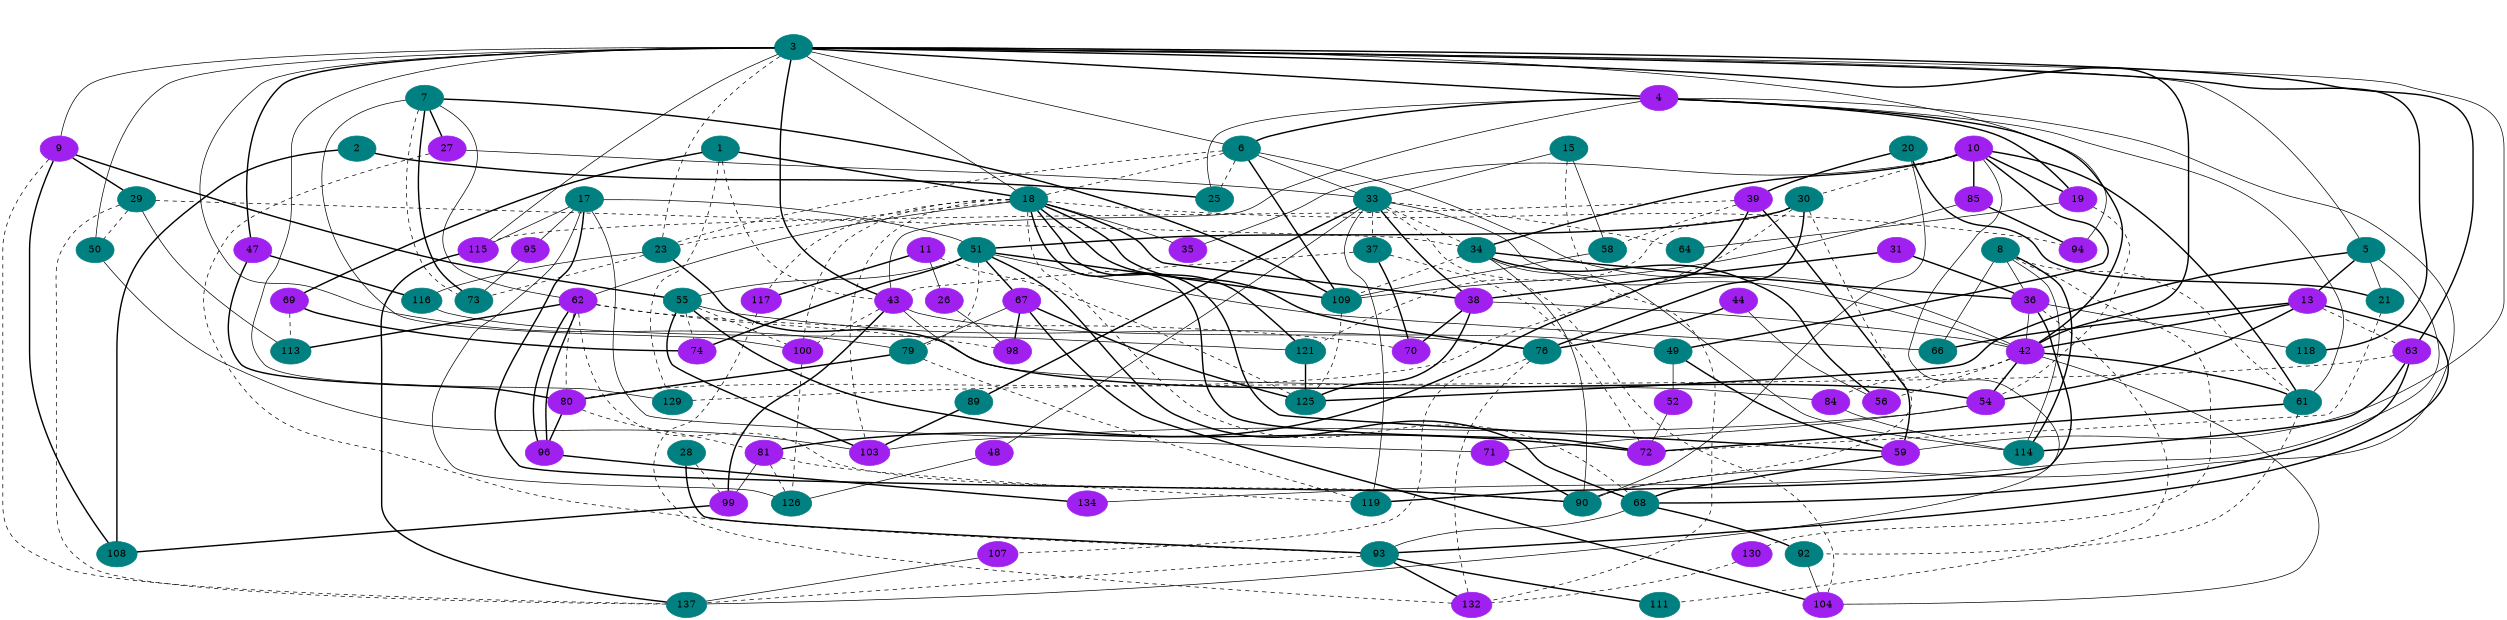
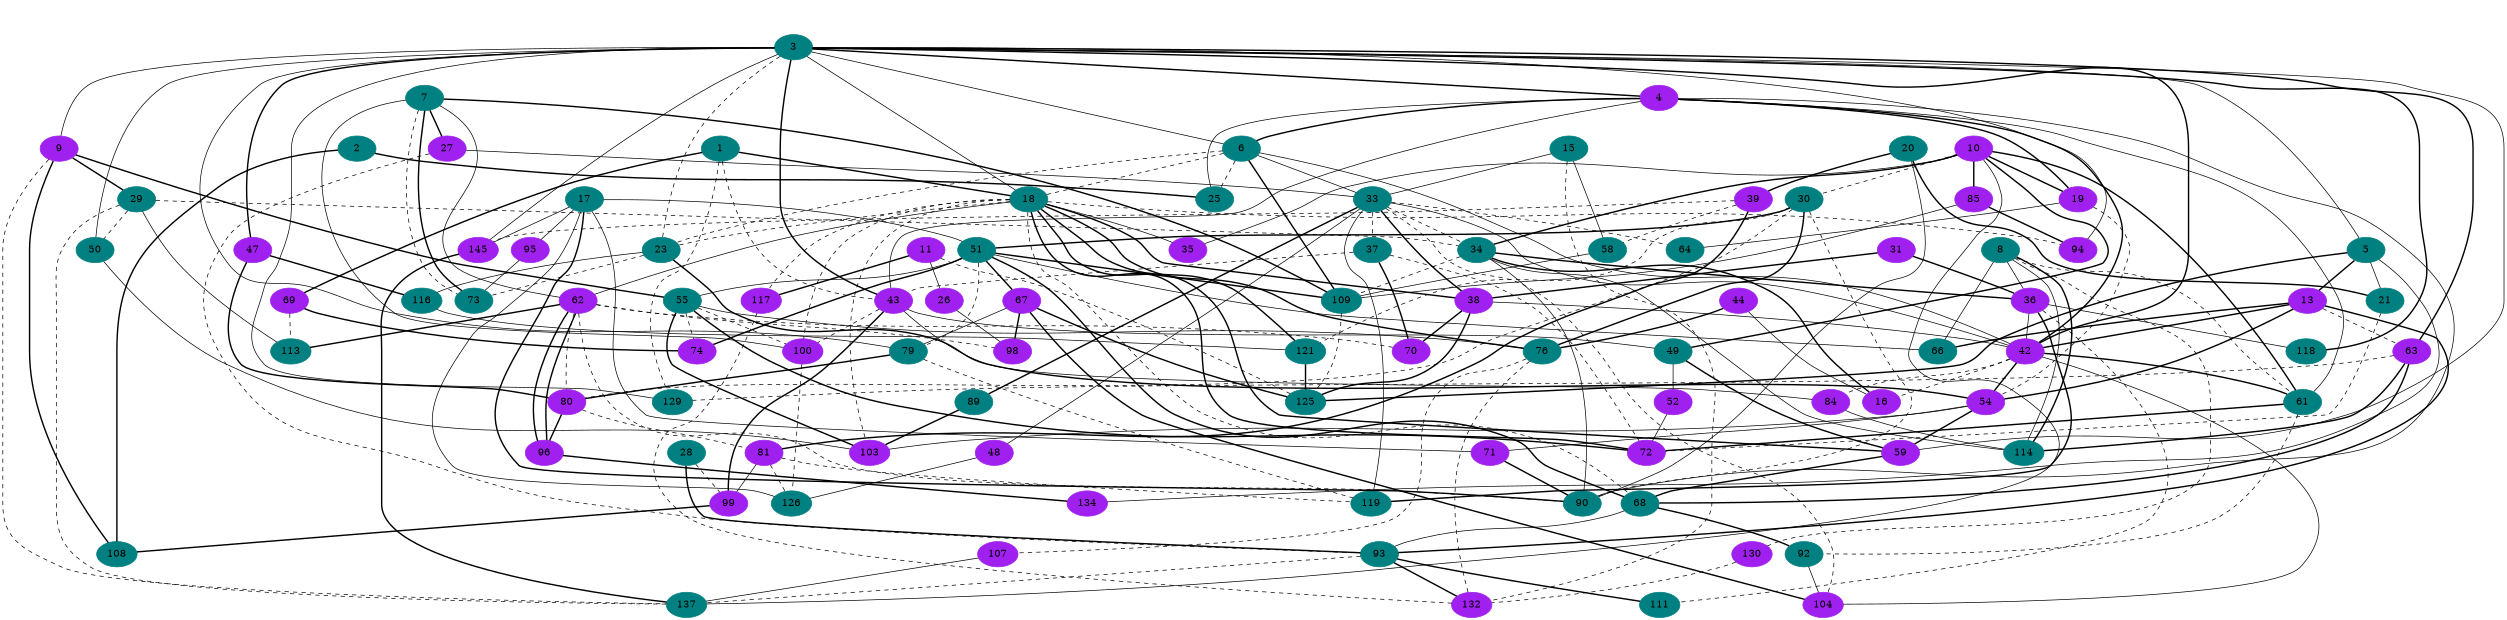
node "115": label "115" -> "145"
edge "39" -- "59": now "54" -- "59"
node "56": label "56" -> "16"
